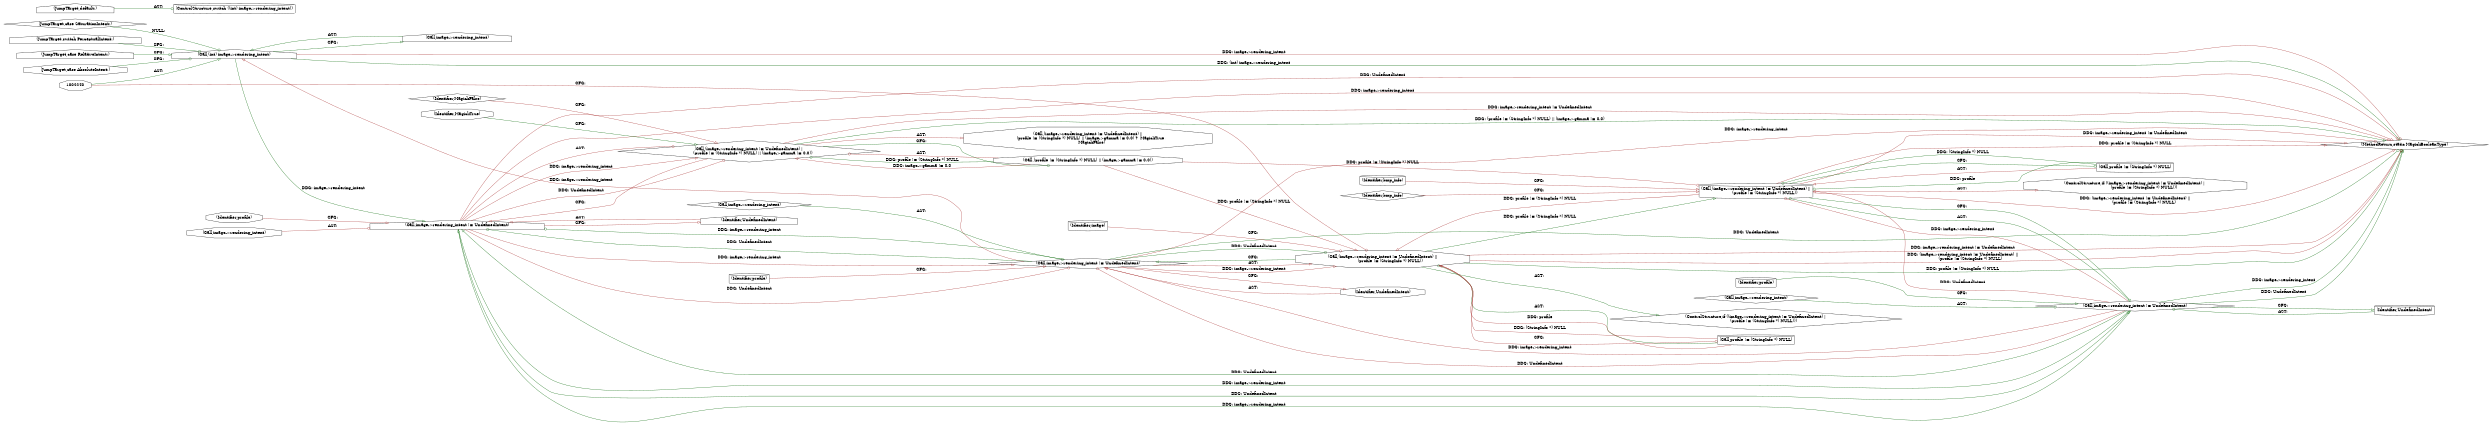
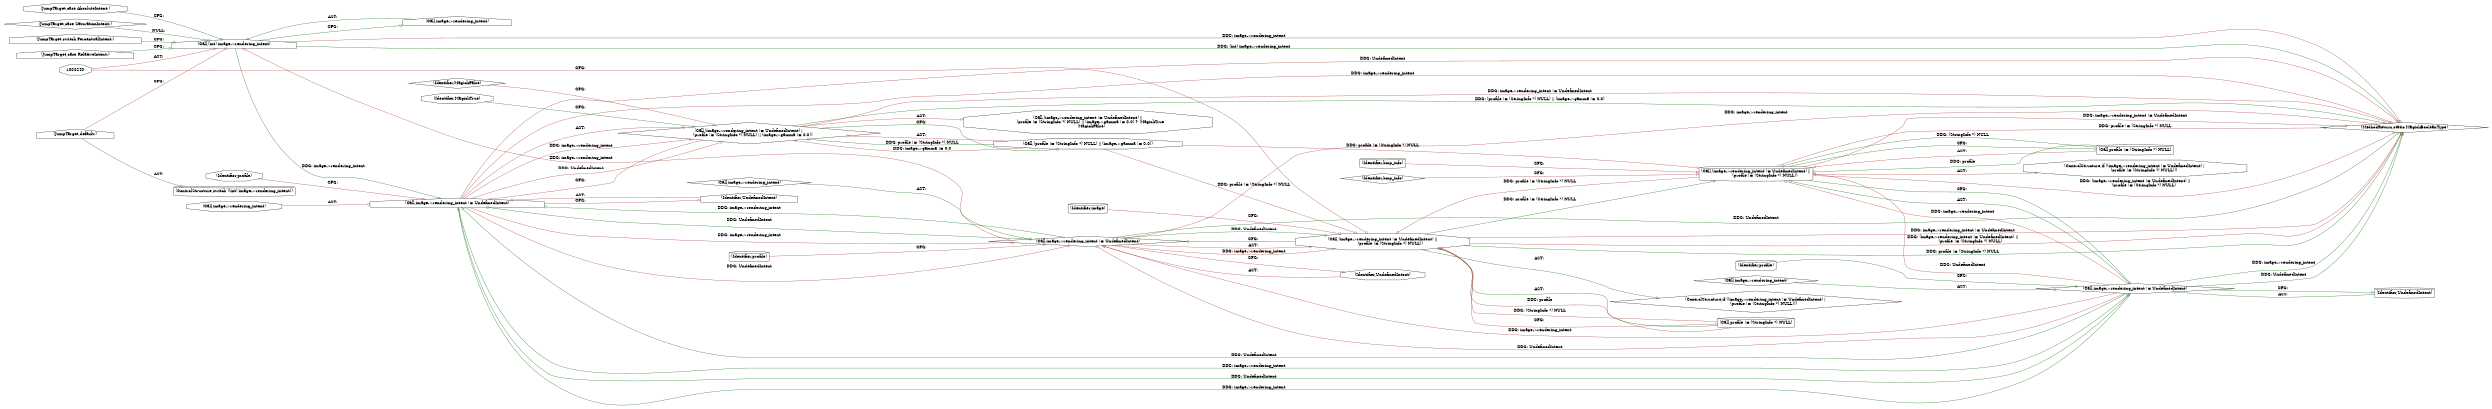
edge "1002240" -> "(Call,(int) image->rendering_intent)": color darkgreen -> brown
edge "(JumpTarget,default:)" -> "(Call,(int) image->rendering_intent)": added, label "CFG:"
